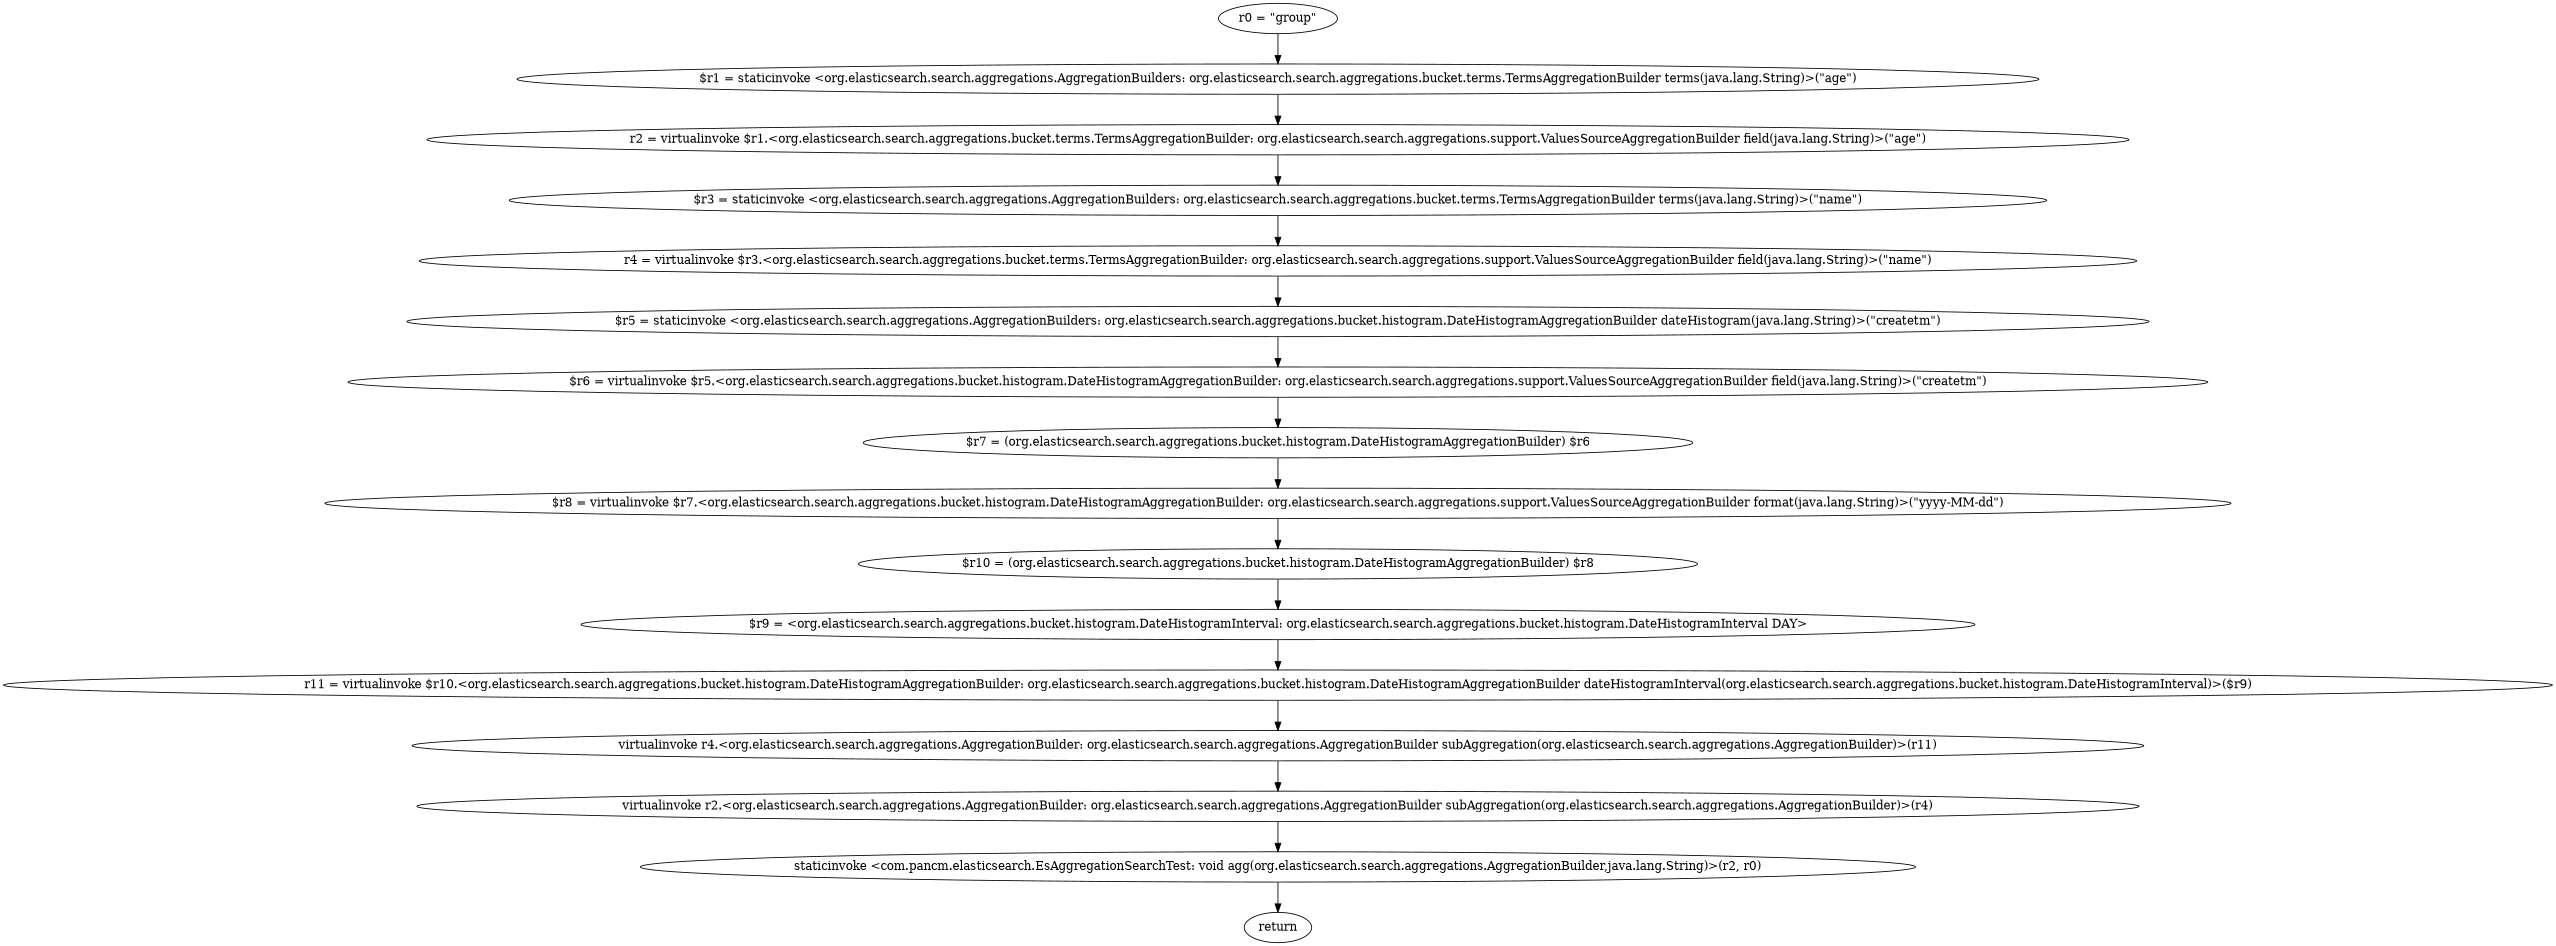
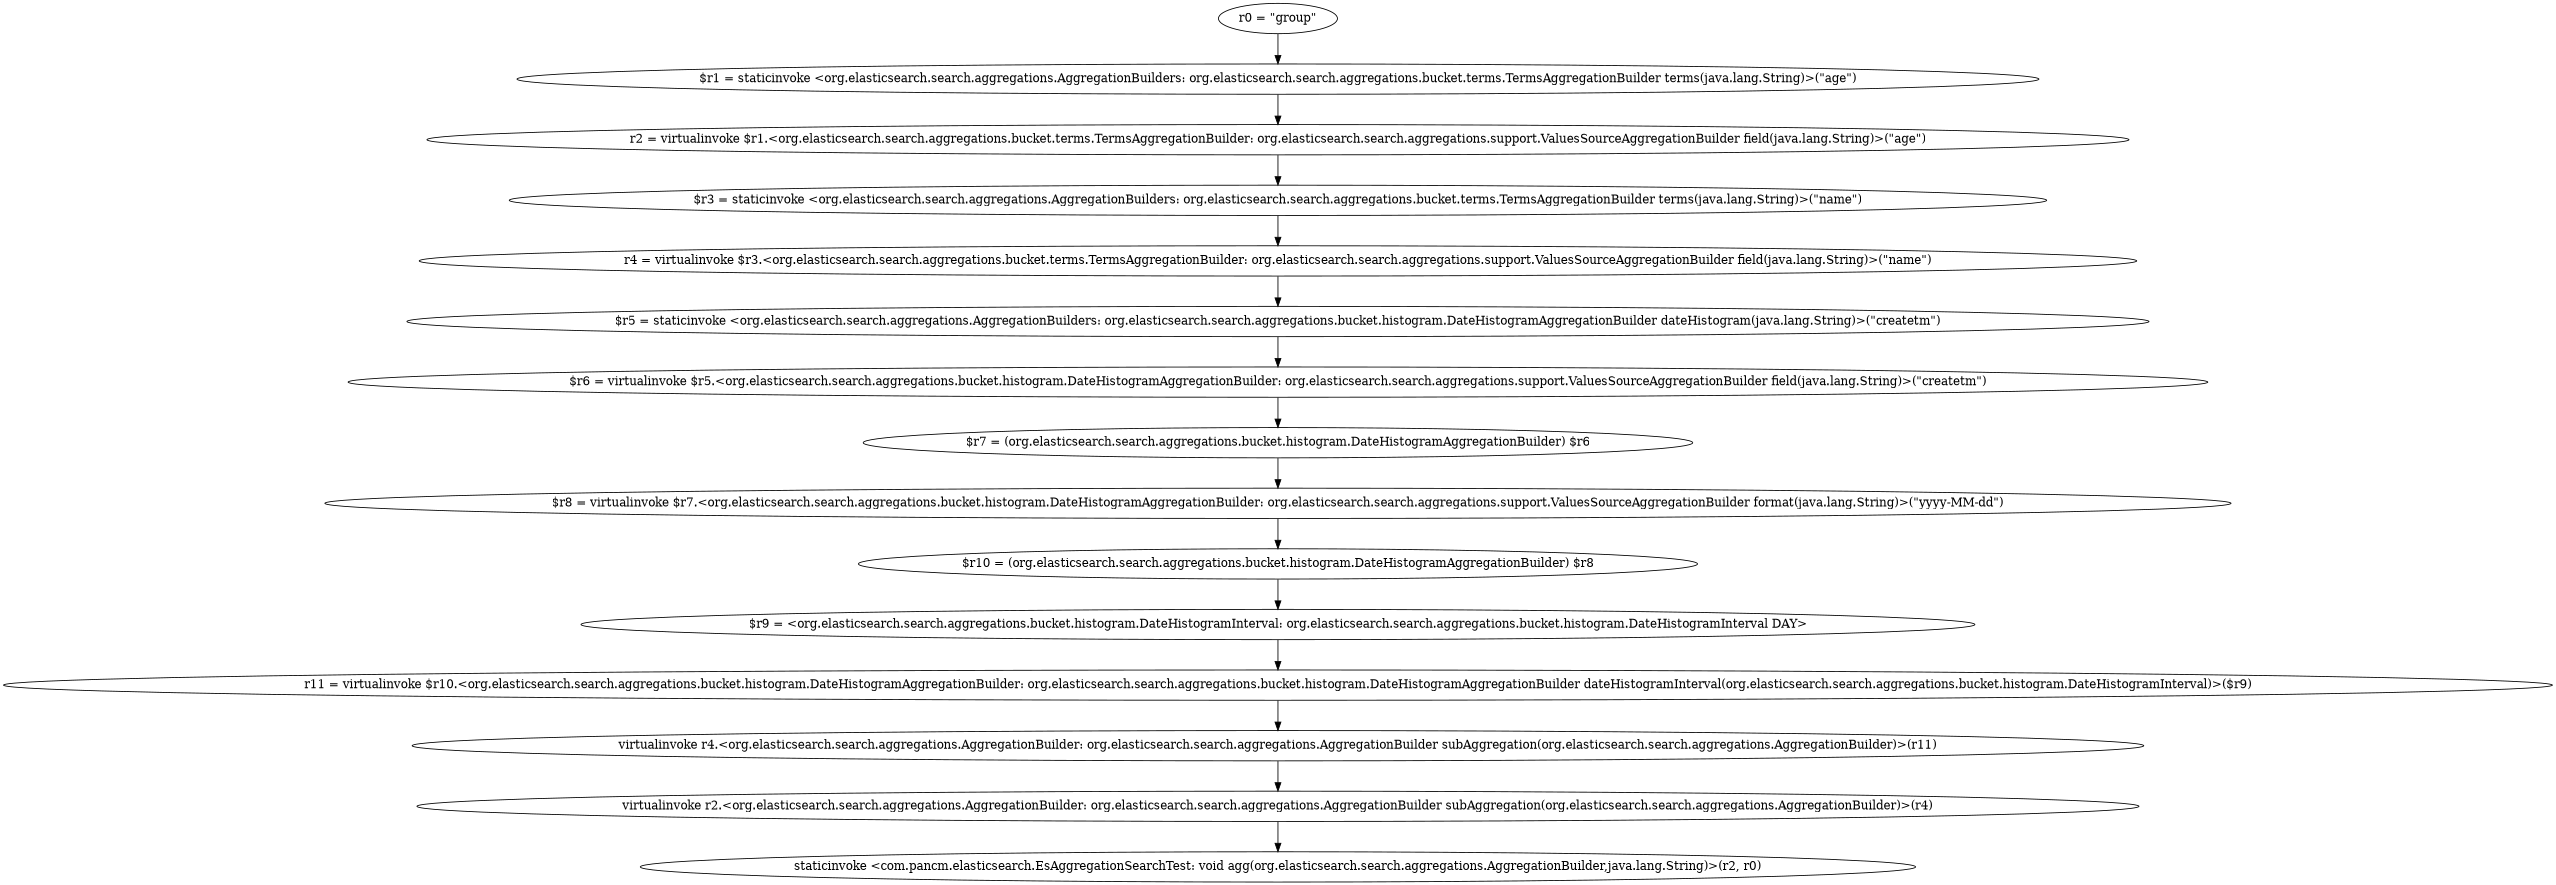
node "return": removed
